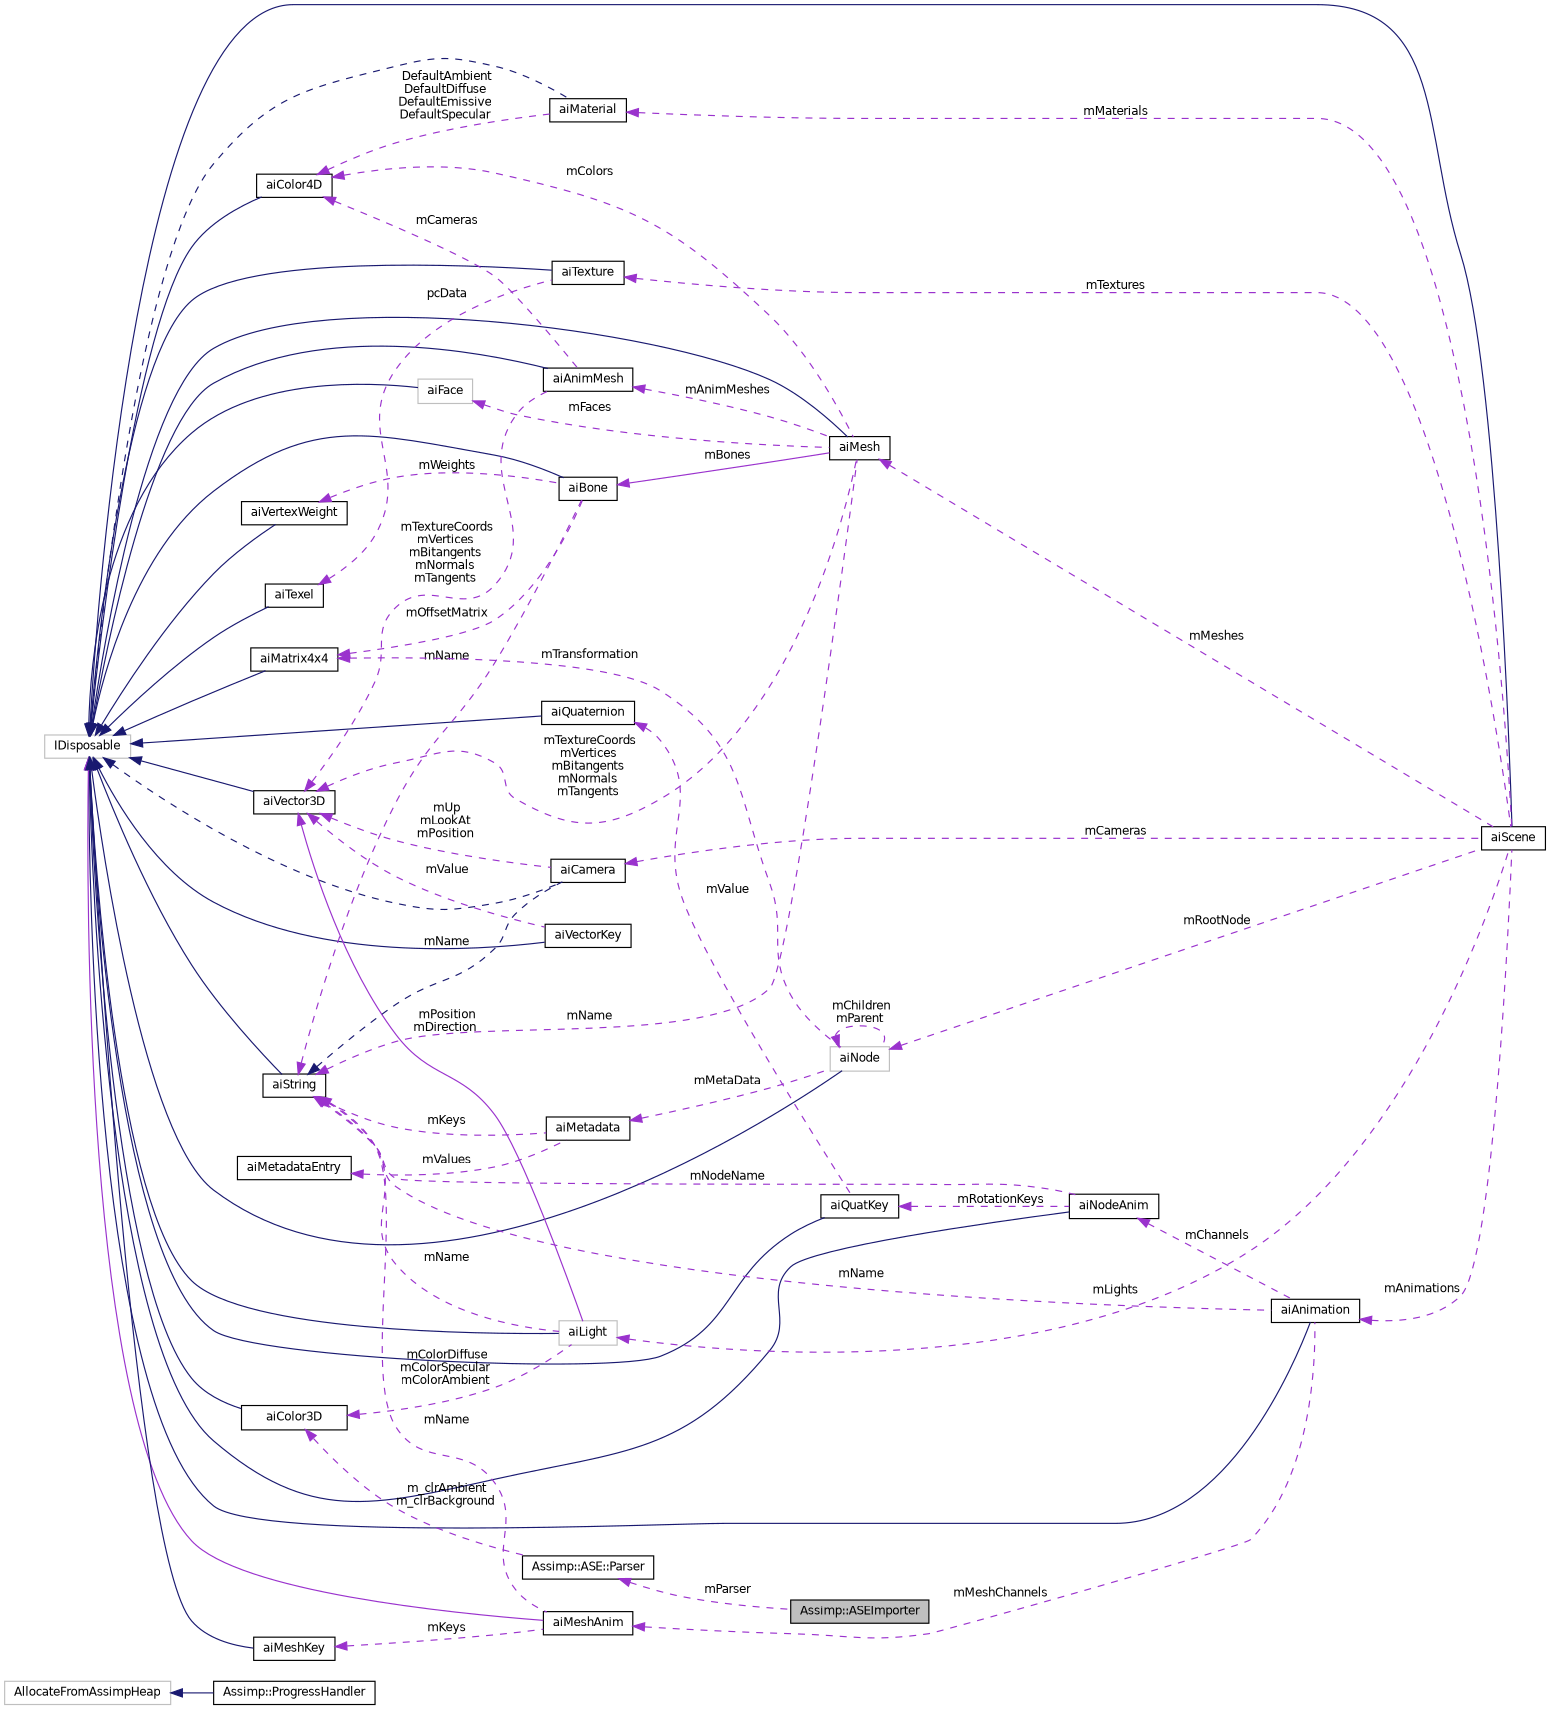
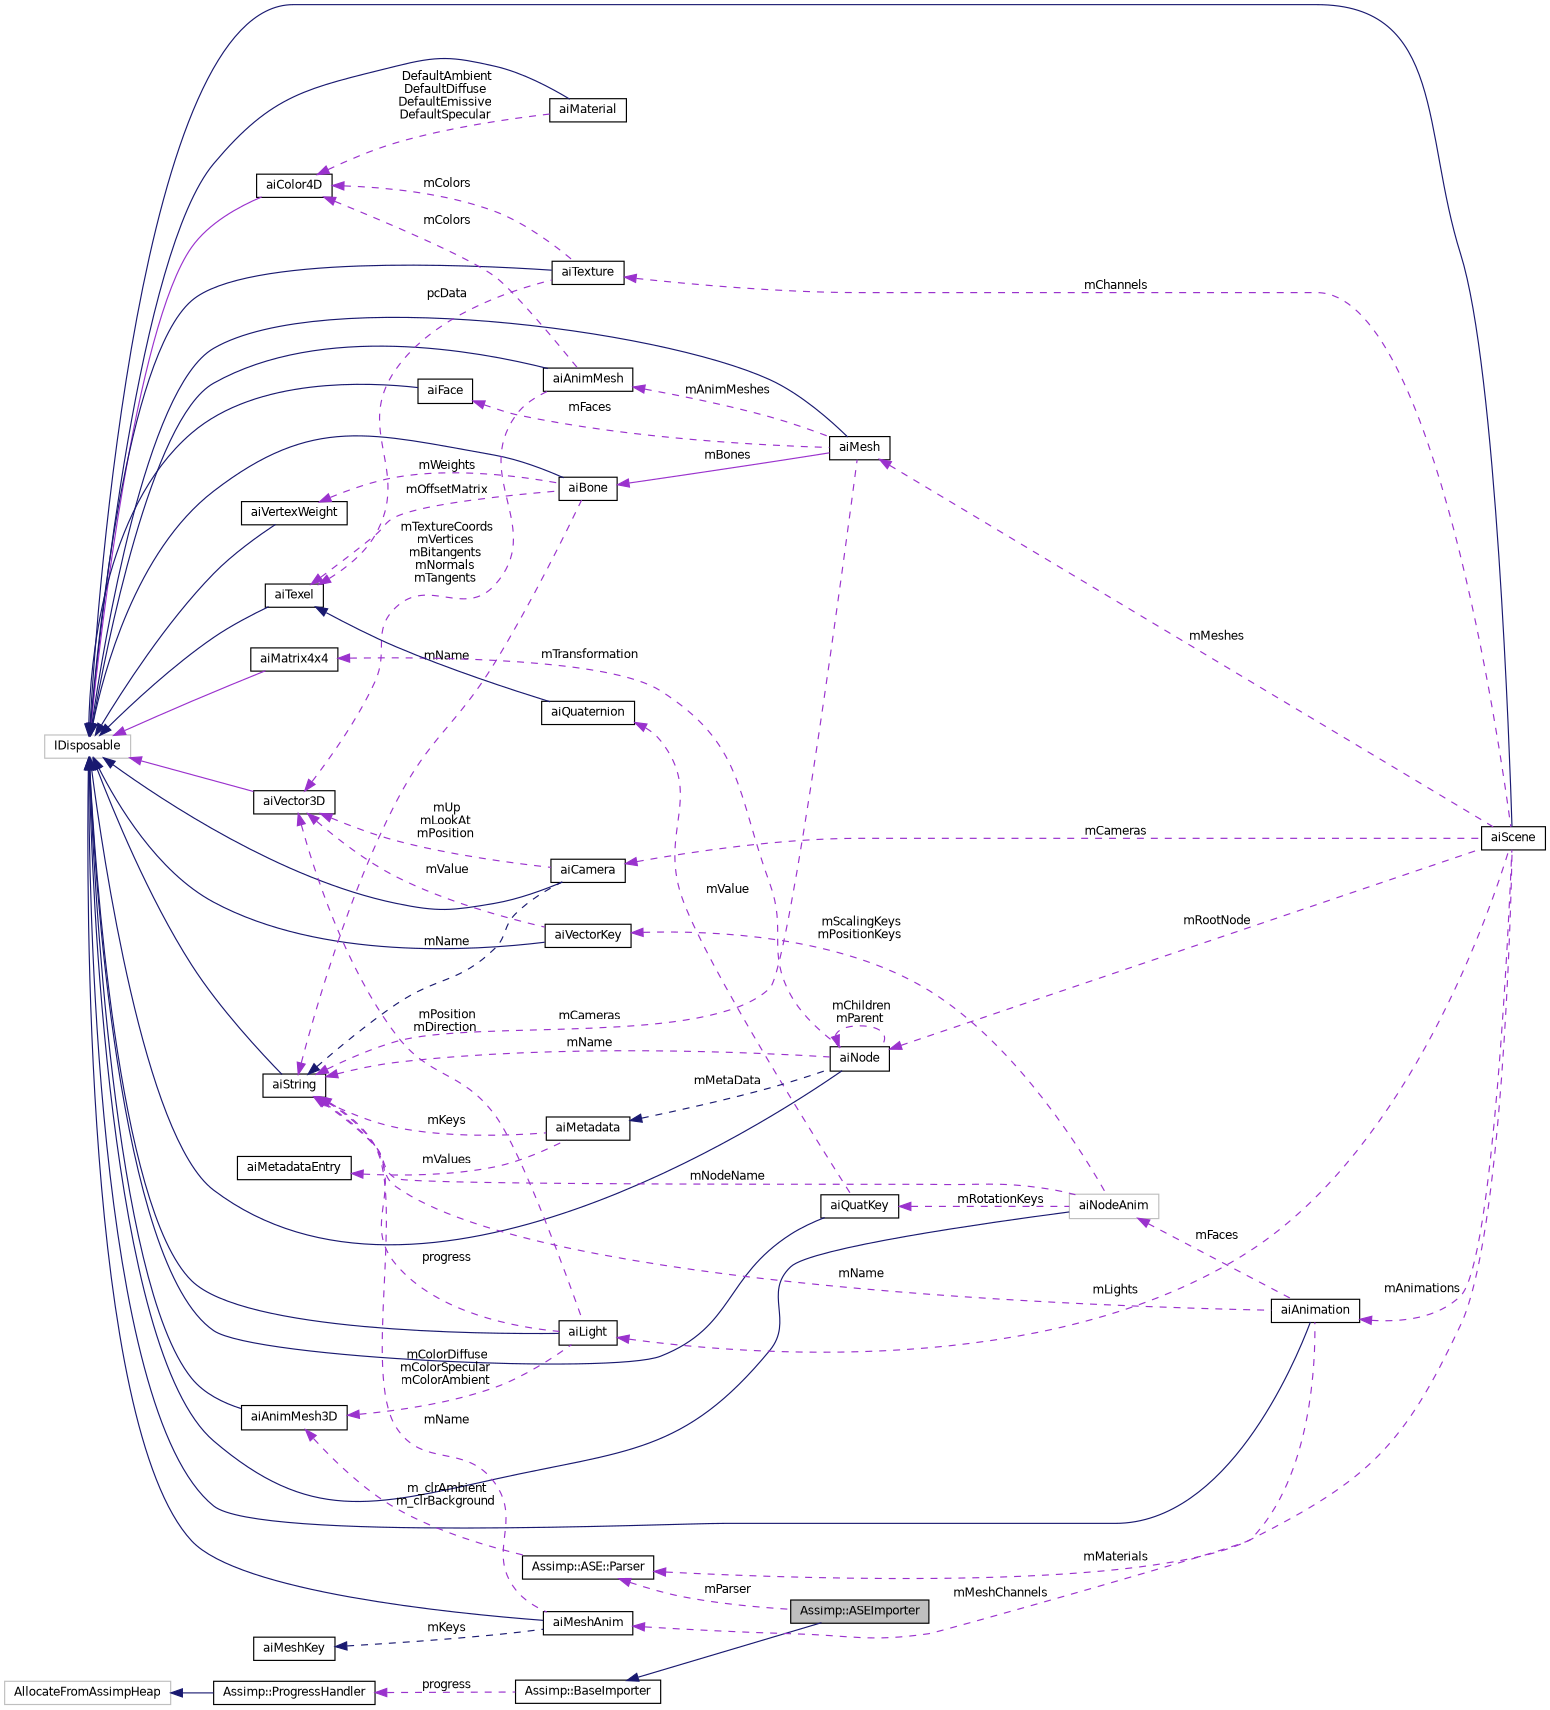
edge "aiScene" -> "aiMaterial": now "aiScene" -> "Assimp::ASE::Parser"
edge "aiMesh" -> "aiColor4D": now "aiTexture" -> "aiColor4D"
edge "aiAnimMesh" -> "aiColor4D": label " mCameras" -> " mColors"
edge "aiMaterial" -> "IDisposable": style dashed -> solid
edge "aiScene" -> "aiTexture": label " mTextures" -> " mChannels"
edge "aiColor4D" -> "IDisposable": color midnightblue -> darkorchid3
node "aiFace": color grey75 -> black
edge "aiBone" -> "aiMatrix4x4": now "aiBone" -> "aiTexel"
edge "aiMatrix4x4" -> "IDisposable": color midnightblue -> darkorchid3
edge "aiQuaternion" -> "IDisposable": now "aiQuaternion" -> "aiTexel"
edge "aiVector3D" -> "IDisposable": color midnightblue -> darkorchid3
edge "aiMesh" -> "aiVector3D": removed, label "mTextureCoords mVertices mBitangents mNormals mTangents"
edge "aiCamera" -> "IDisposable": style dashed -> solid
edge "aiNodeAnim" -> "aiVectorKey": added, label "mScalingKeys mPositionKeys"
edge "aiMesh" -> "aiString": label " mName" -> " mCameras"
edge "aiNode" -> "aiString": added, label "mName"
node "aiNode": color grey75 -> black
edge "aiLight" -> "aiVector3D": style solid -> dashed
edge "aiNode" -> "aiMetadata": color darkorchid3 -> midnightblue
node "aiNodeAnim": color black -> grey75
edge "aiAnimation" -> "aiNodeAnim": label " mChannels" -> " mFaces"
edge "aiLight" -> "aiString": label " mName" -> " progress"
node "aiLight": color grey75 -> black
edge "aiMeshAnim" -> "IDisposable": color darkorchid3 -> midnightblue
edge "aiMeshKey" -> "IDisposable": removed
node "aiColor3D": label "aiColor3D" -> "aiAnimMesh3D"
edge "aiMeshAnim" -> "aiMeshKey": color darkorchid3 -> midnightblue
node "Assimp::BaseImporter": added
